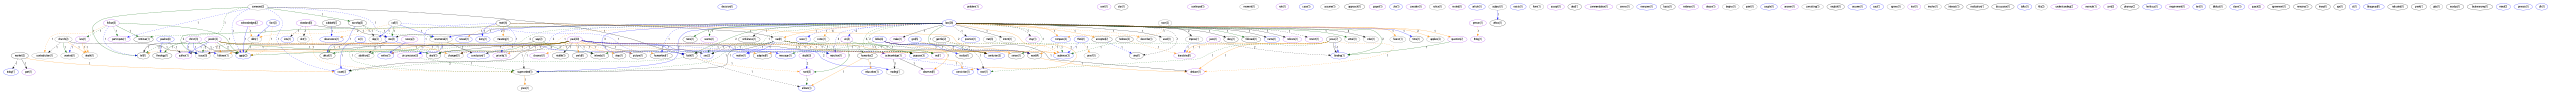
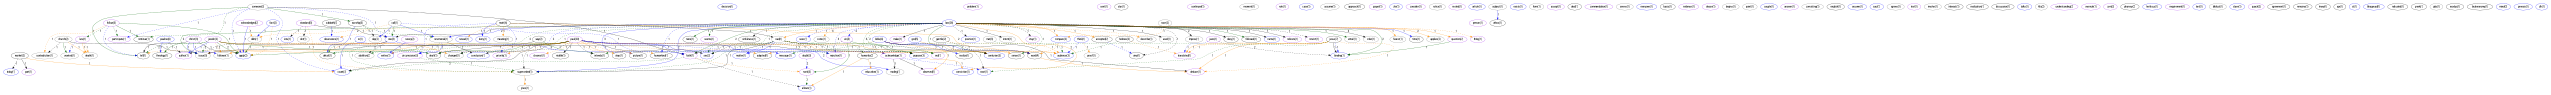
edge "law(28)" -> "changed(1)": color darkorange -> darkgreen
edge "person(1)" -> "thing(1)": now "law(28)" -> "thing(1)"
node "world(1)": removed
node "faith(7)": color black -> purple
